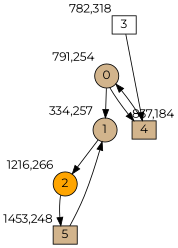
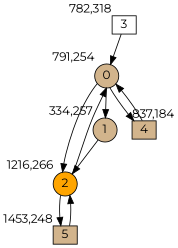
edge "3 782,318" -> "4 837,184": now "3 782,318" -> "0 791,254"
edge "0 791,254" -> "2 1216,266": added
edge "2 1216,266" -> "0 791,254": added
edge "5 1453,248" -> "1 334,257": now "5 1453,248" -> "2 1216,266"
